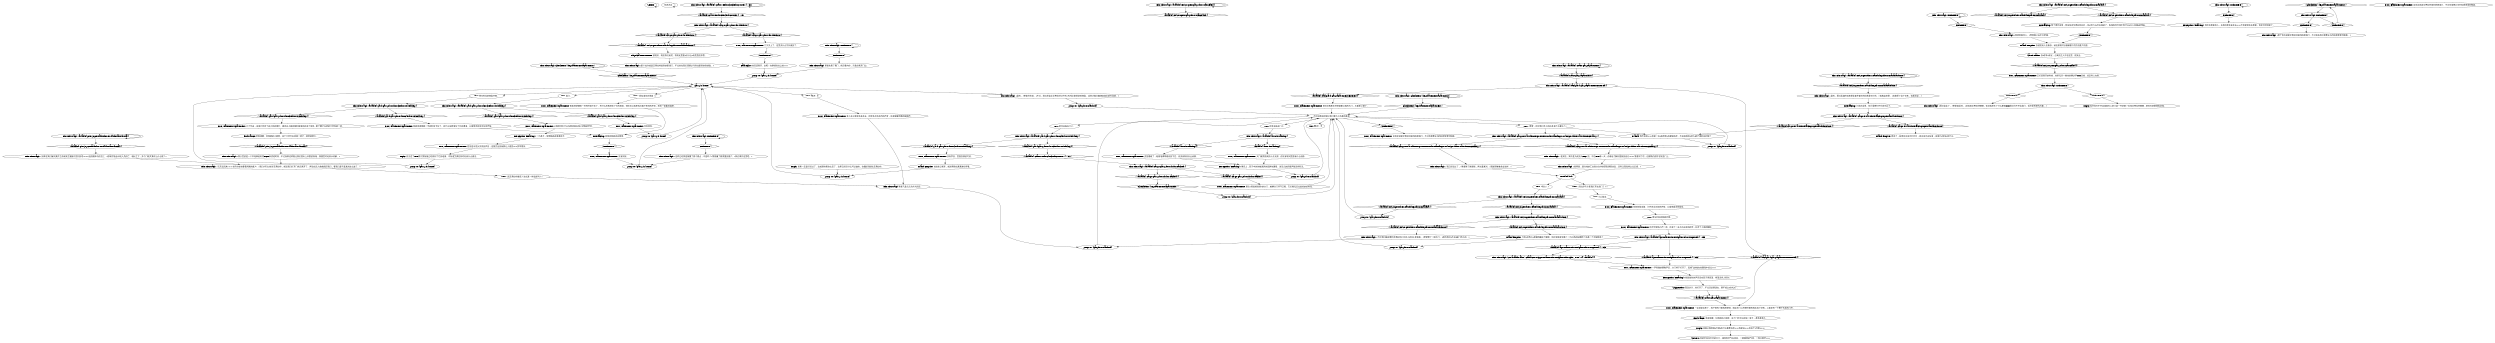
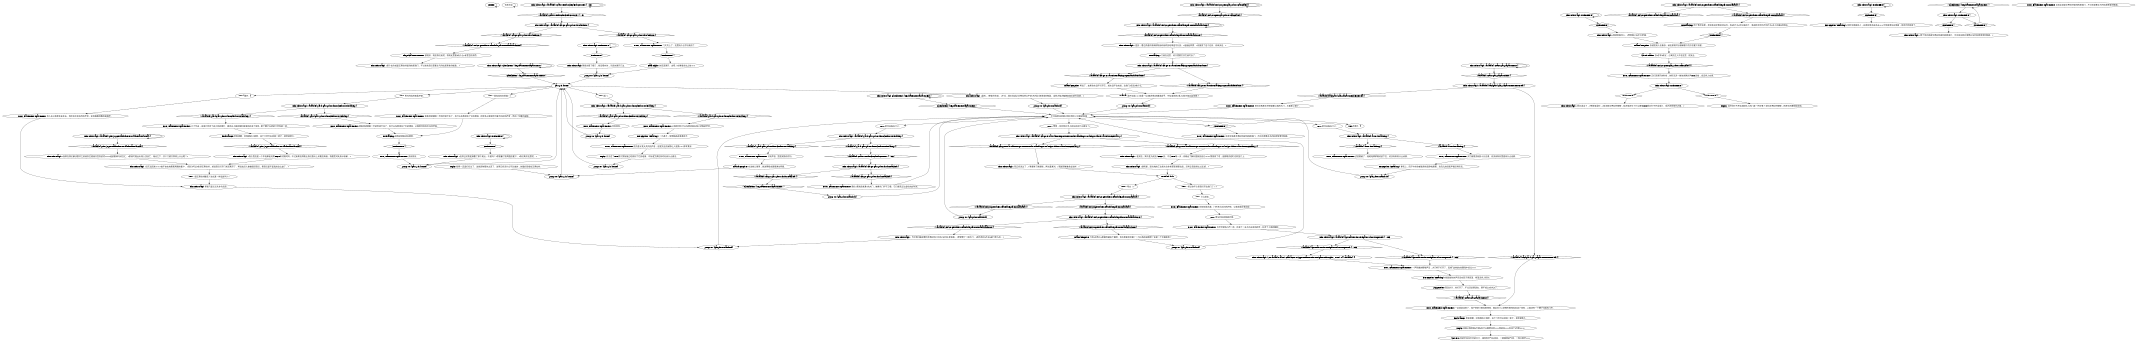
edge "You: “警督，你对我们手上的任务有什么看法？”" -> "Drama: 我不知道……您是一位*很厉害*的撒谎高手。不知道您的*潜入*技巧相比如何呢？": now "Inland Empire: 再说了，如果你永远不打开它，就永远不会知道，这扇门*背后*有什么。" -> "Drama: 我不知道……您是一位*很厉害*的撒谎高手。不知道您的*潜入*技巧相比如何呢？"
edge "Door, Basement Apartment: 皮垫磨破了，粗糙地摩挲着你的下巴。你没有听到什么动静。" -> "Perception (Hearing): 事实上，院子中的你被诡异的寂静包围着。连鸟儿的叽喳声都没有听见。": removed
